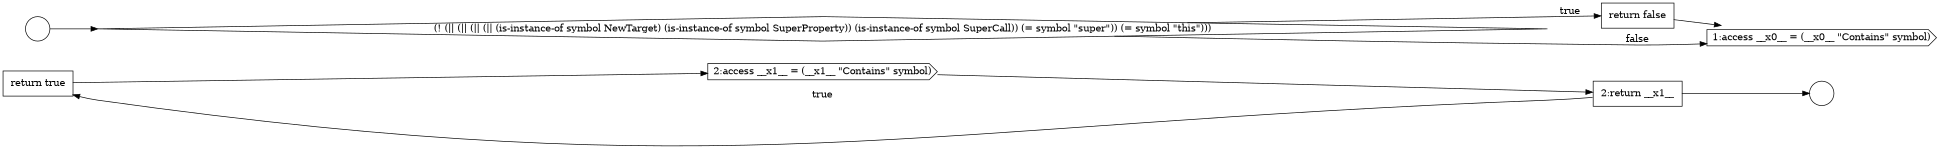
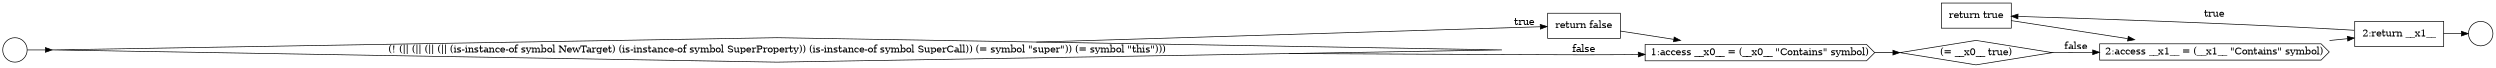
node "(= __x0__ true)": added
